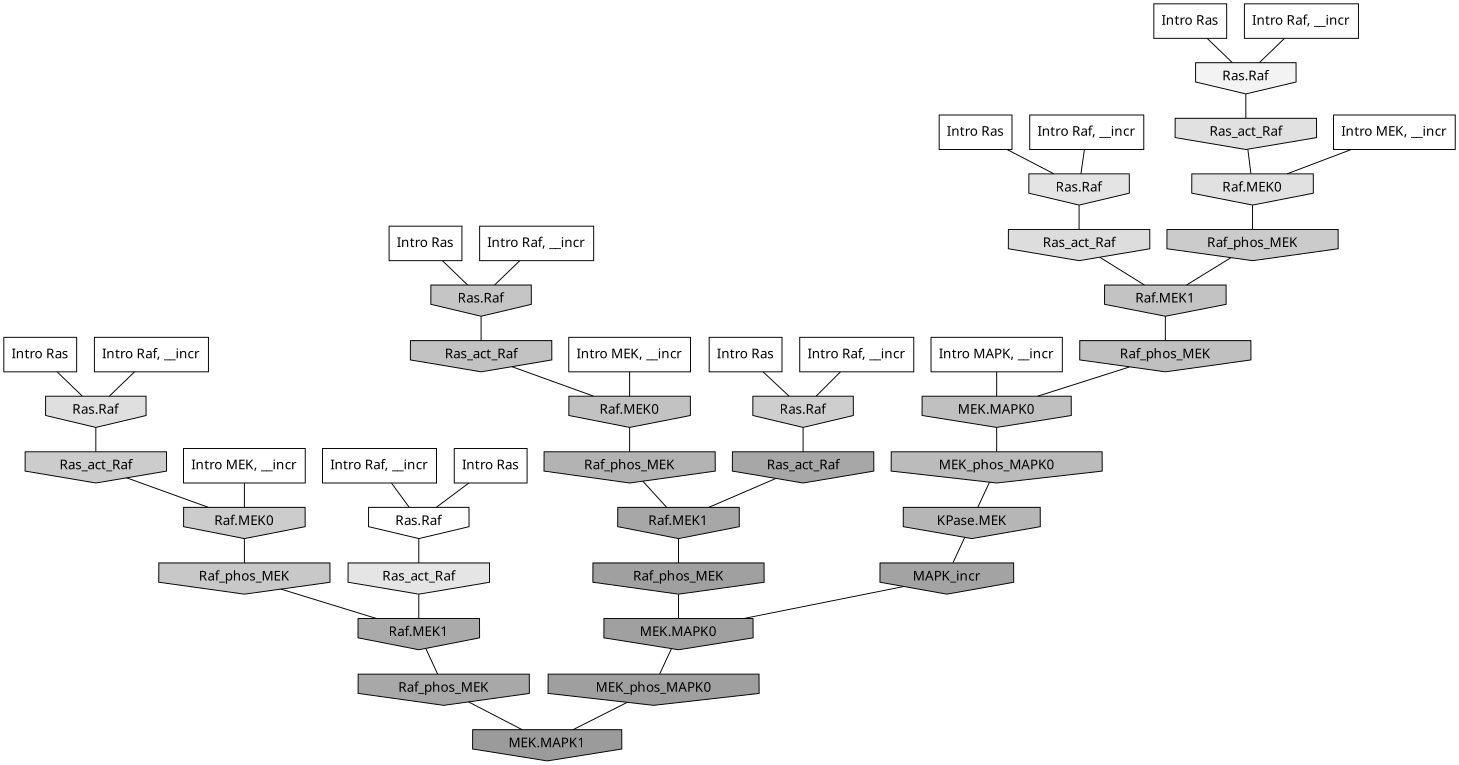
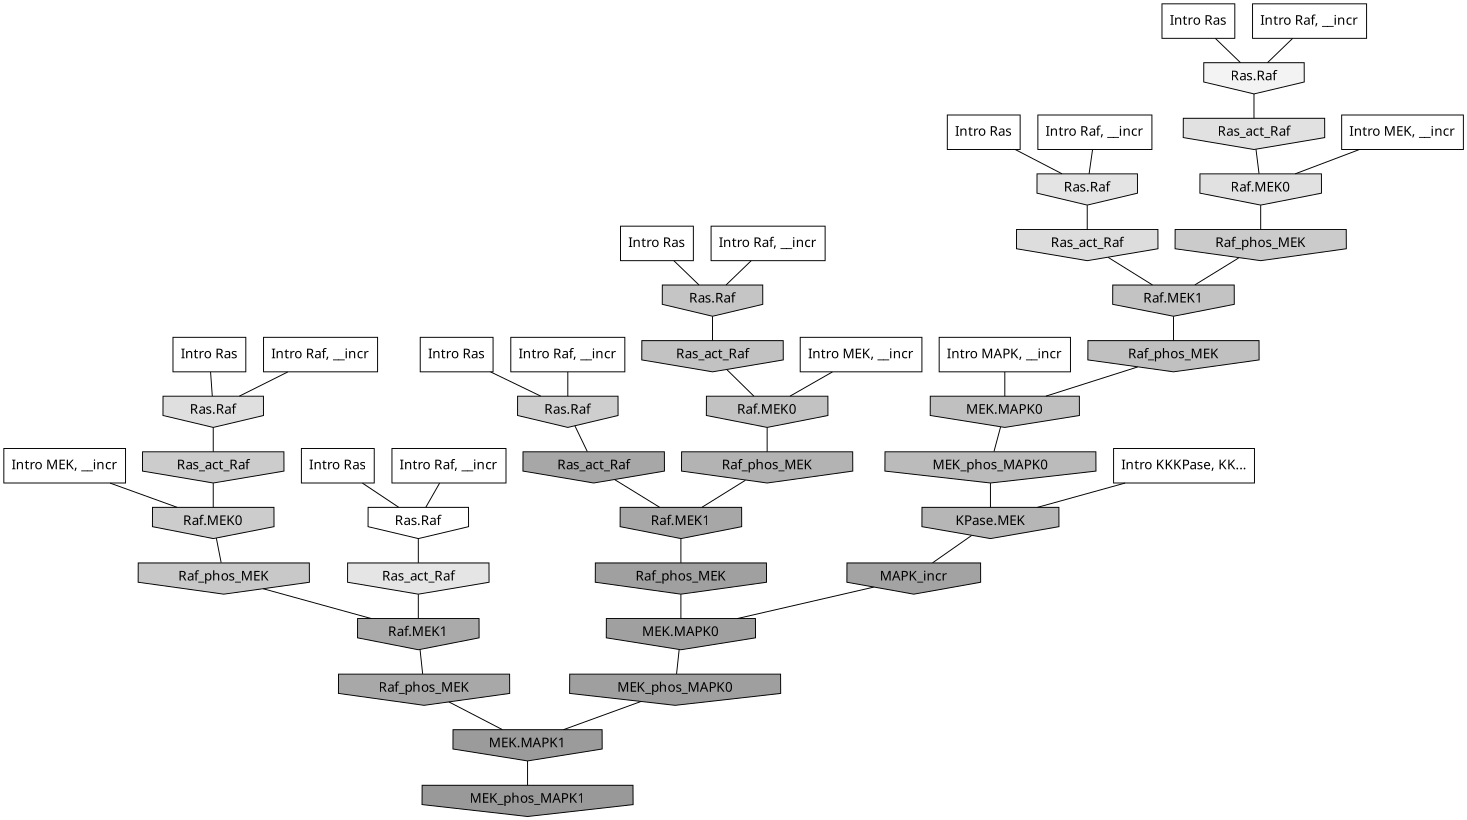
node "Intro KKKPase, KK...": added
node "MEK_phos_MAPK1": added
